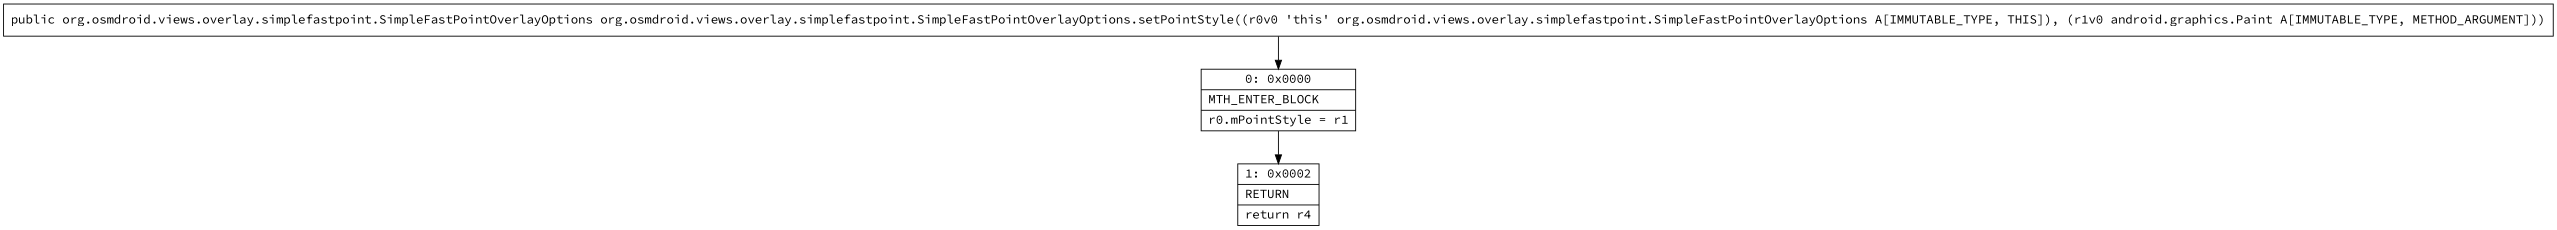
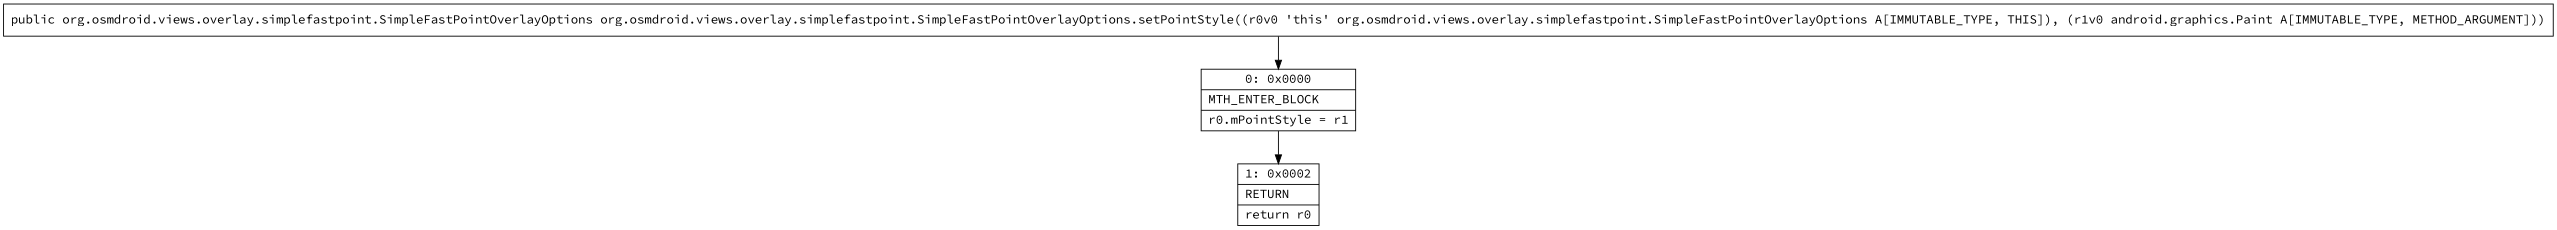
node "1: 0x0002": text "return r4" -> "return r0"
